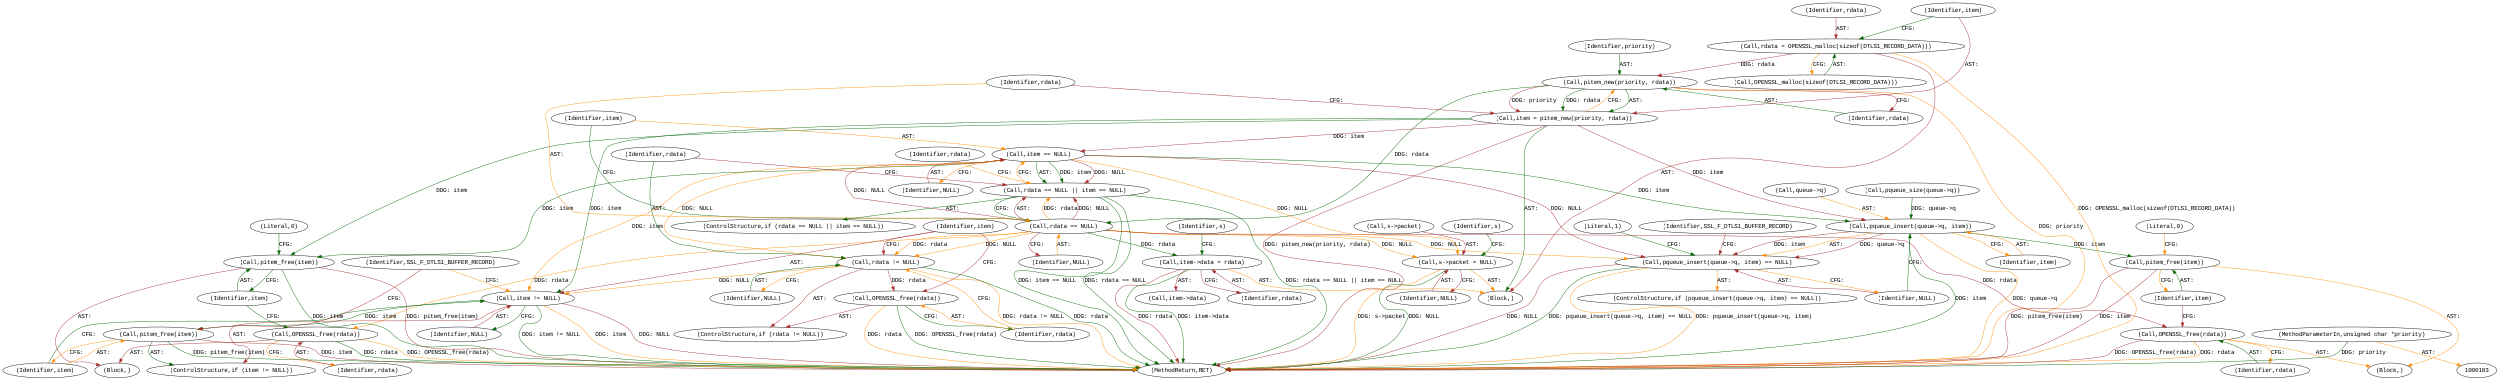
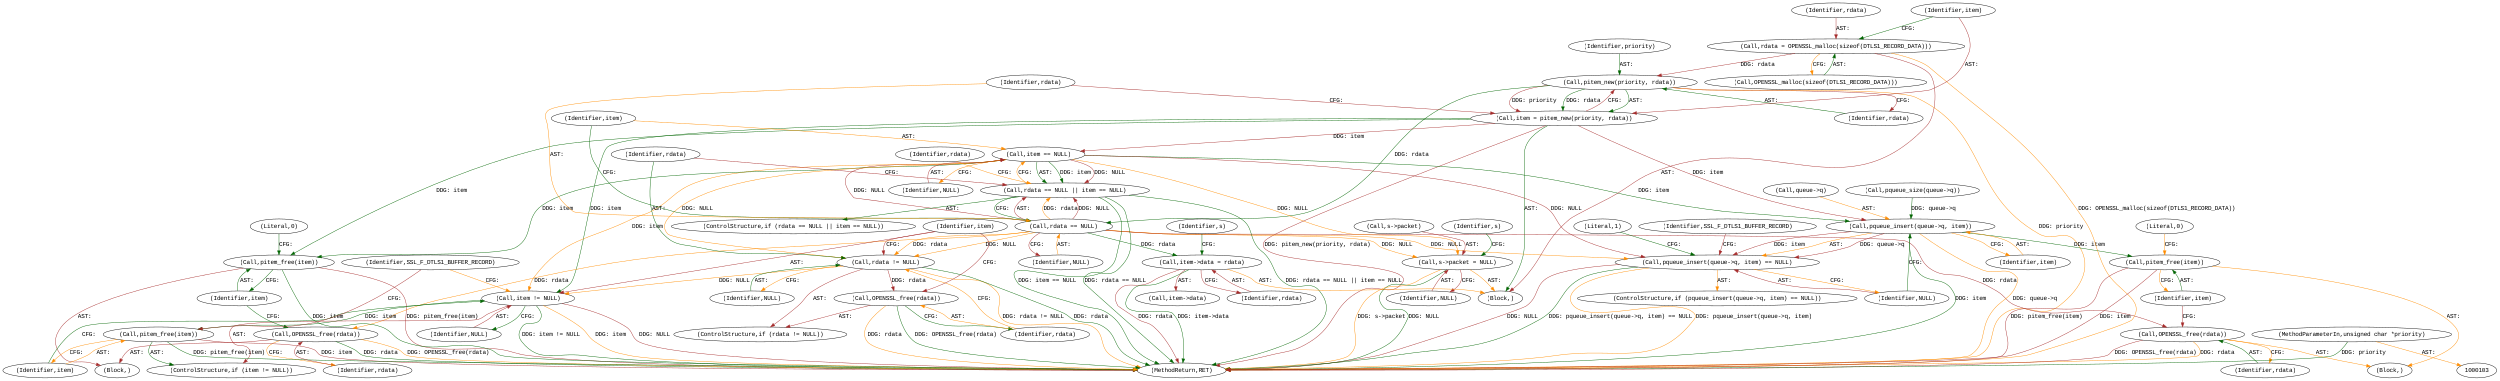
edge "(Call,item = pitem_new(priority, rdata))" -> "(Call,pitem_new(priority, rdata))": color darkorange -> brown
